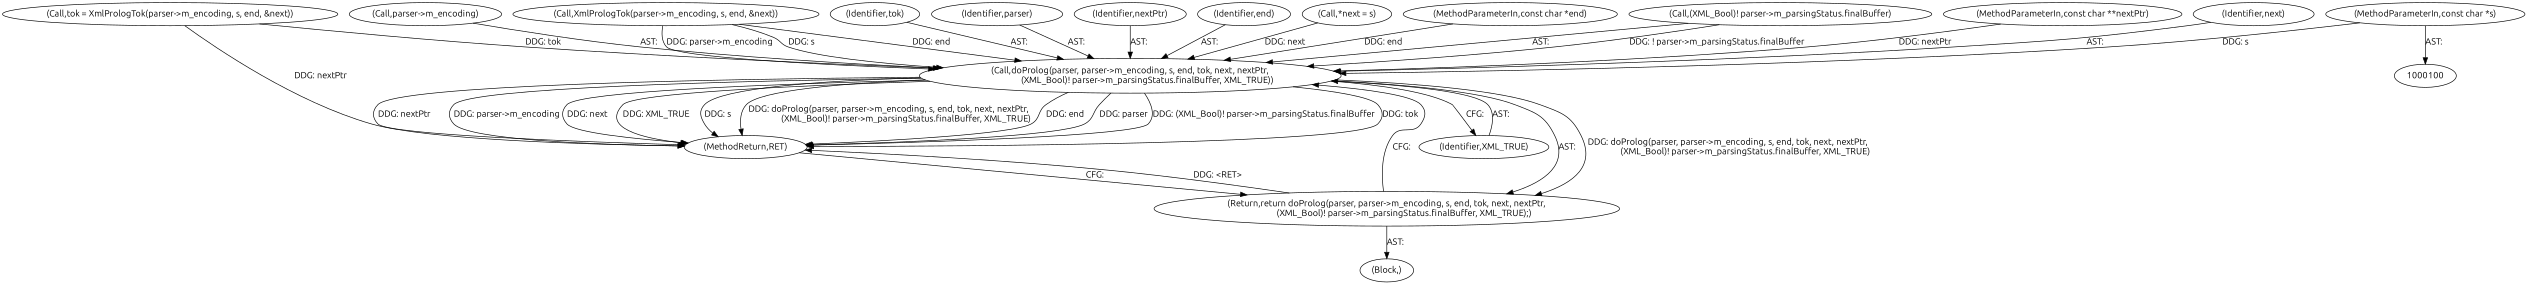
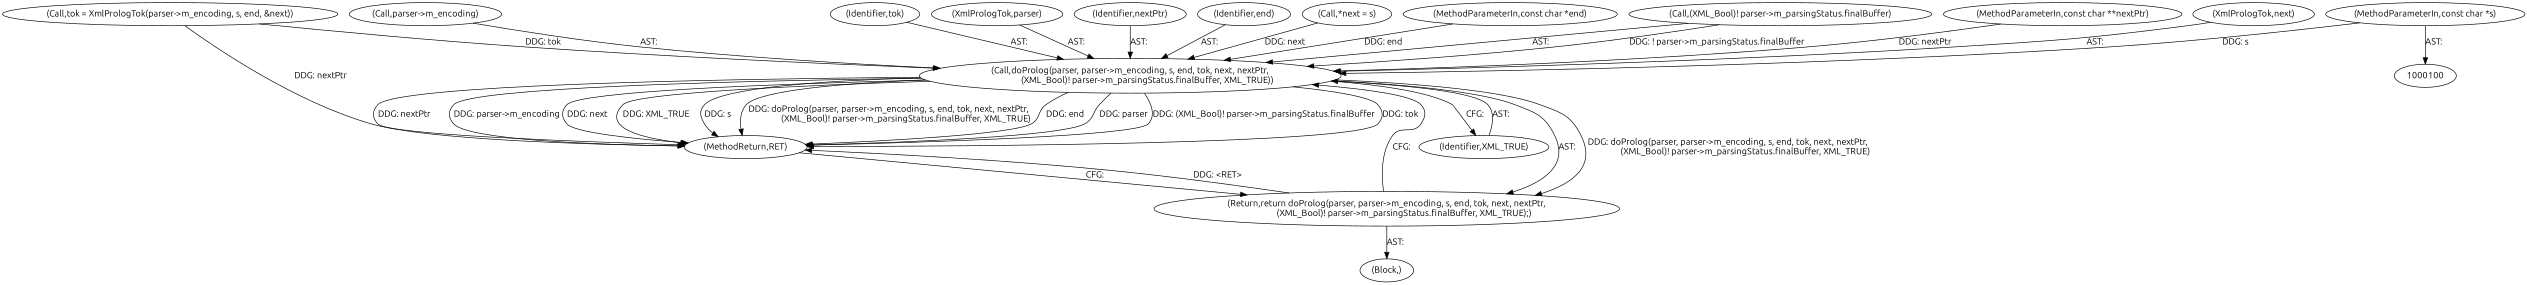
node "(Call,XmlPrologTok(parser->m_encoding, s, end, &next))": removed
node "(Identifier,parser)": label "(Identifier,parser)" -> "(XmlPrologTok,parser)"
node "(Identifier,next)": label "(Identifier,next)" -> "(XmlPrologTok,next)"
